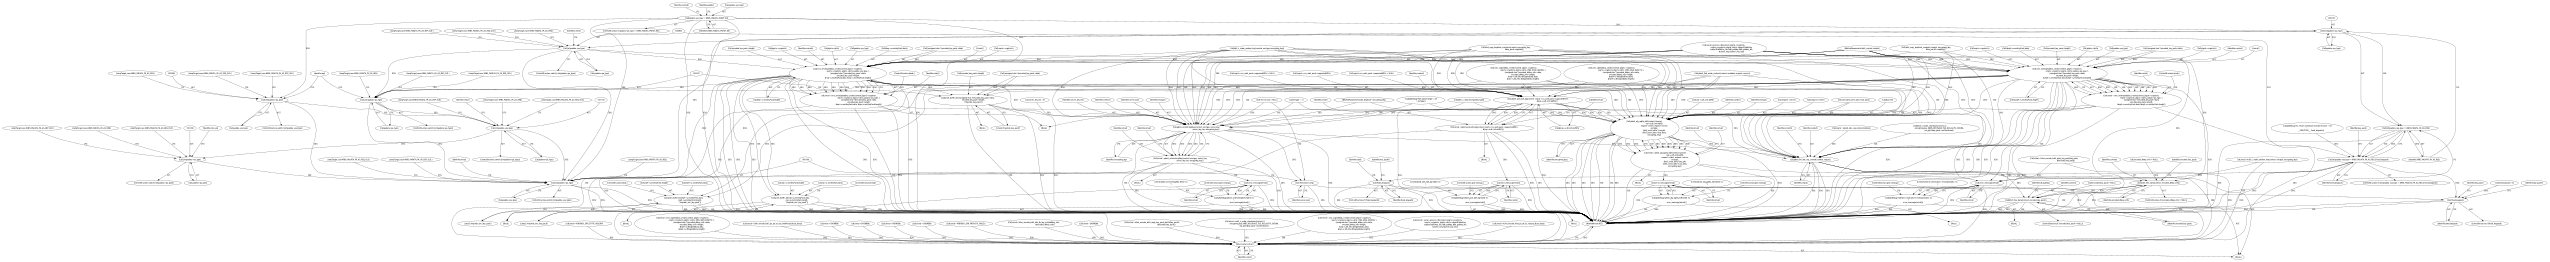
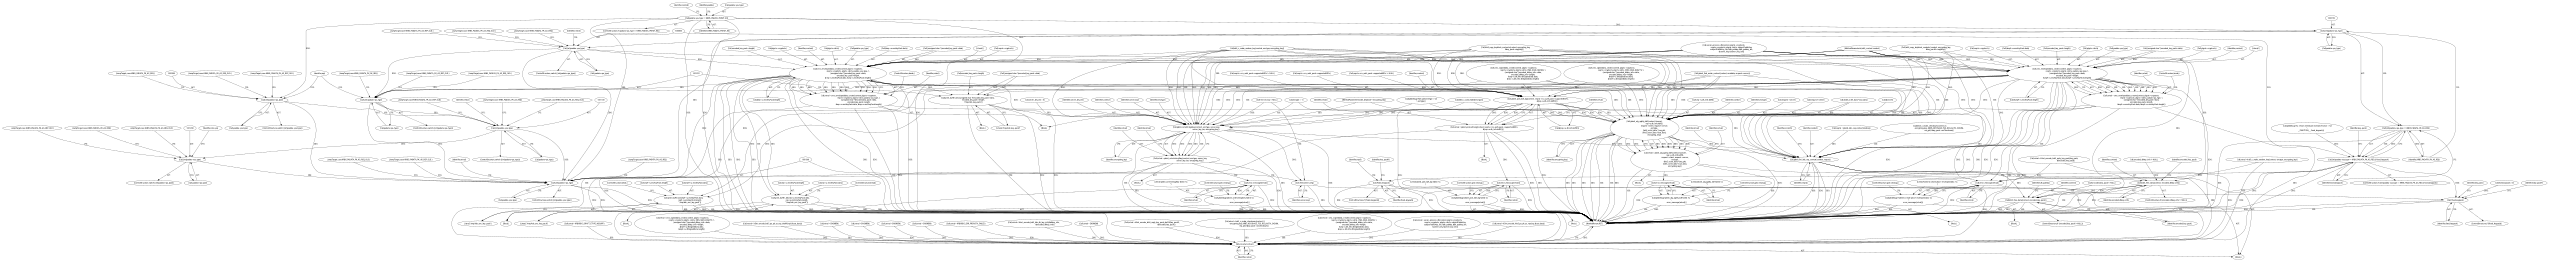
node "(Call,krb5_c_valid_enctype(enctype))": label "(Call,krb5_c_valid_enctype(enctype))" -> "(Call,krb5_c_valid_failed(enctype))"
node "(Call,(encode5_octet_data *)out_data)": label "(Call,(encode5_octet_data *)out_data)" -> "(Call,(krb5_octet_data *)out_data)"
node "(Call,retval = KRB5KDC_ERR_ETYPE_NOSUPP)": label "(Call,retval = KRB5KDC_ERR_ETYPE_NOSUPP)" -> "(Call,retval = KRB5KDC_DRAFT_ETYPE_NOSUPP)"
